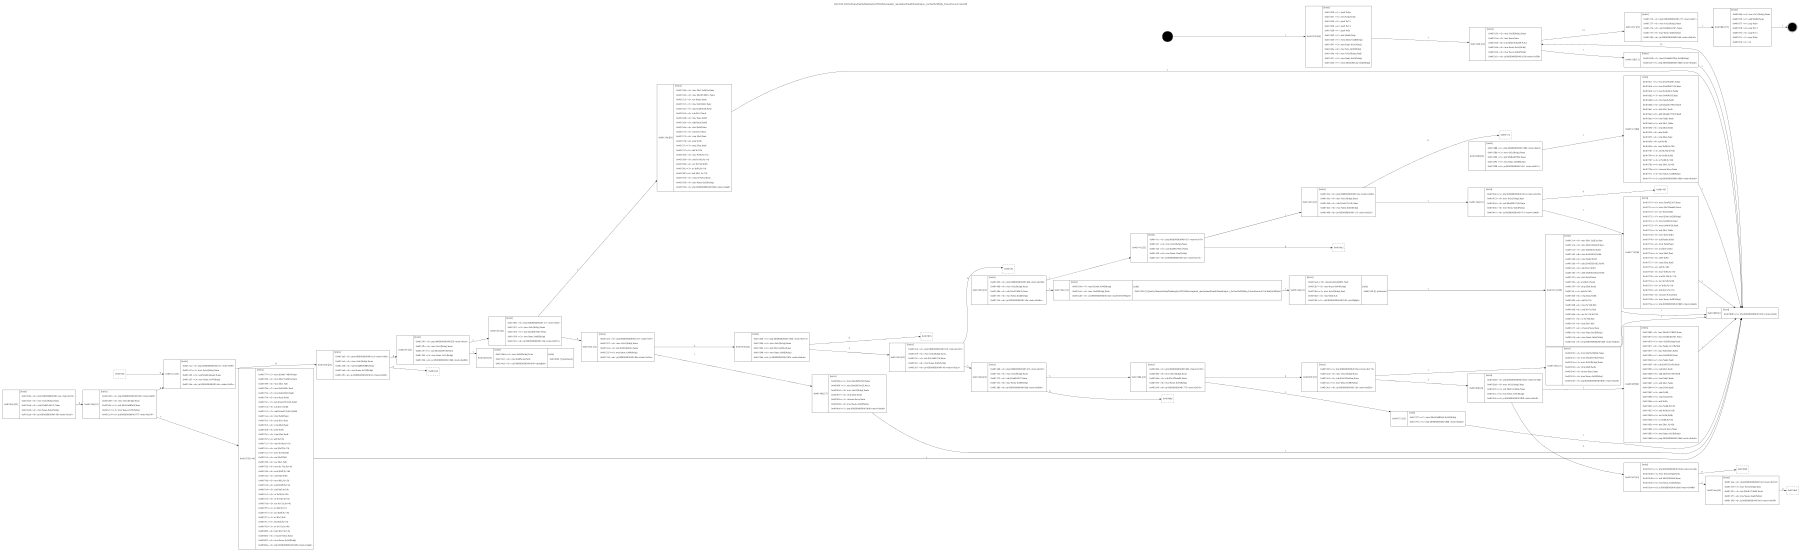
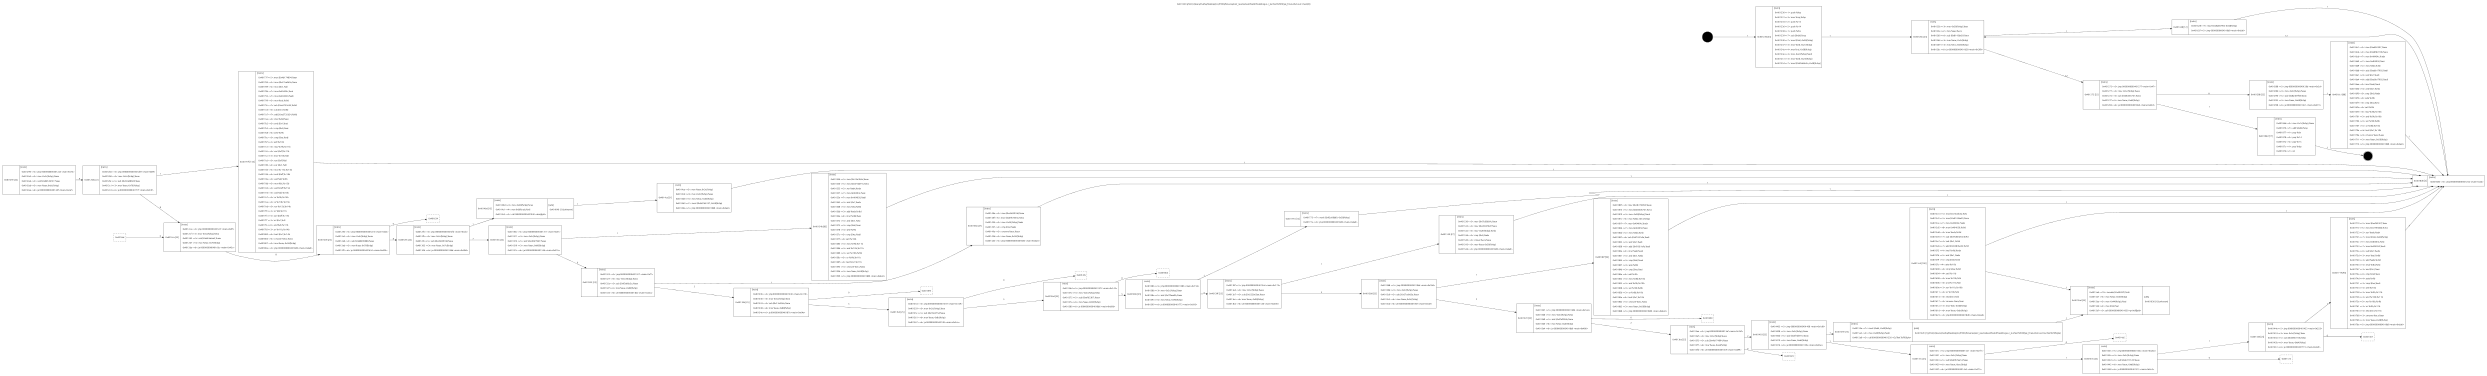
edge "0x401272 [22]" -> "0x401288 [22]": added, label "11"
node "0x4014ca [21]": added
edge "0x4015ad [23]" -> "0x4015c4 [100]": reversed
edge "0x4013ea [25]" -> "0x401403 [25]": added, label "2"
